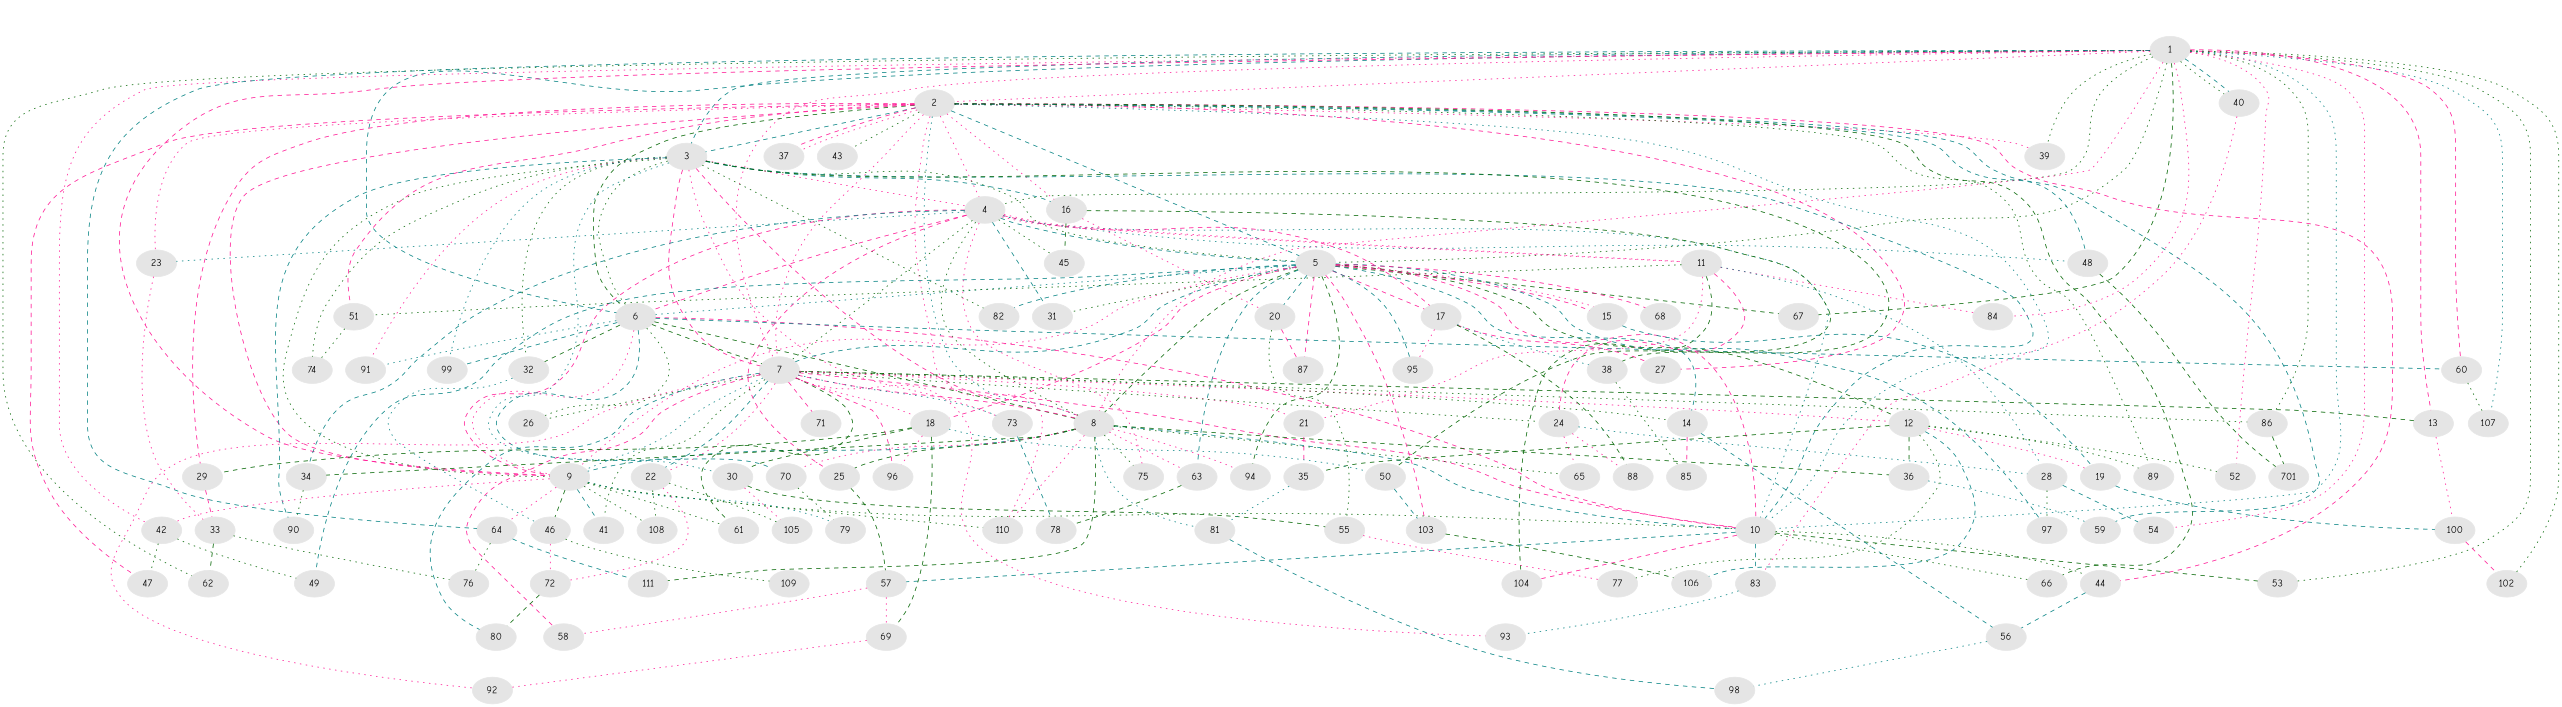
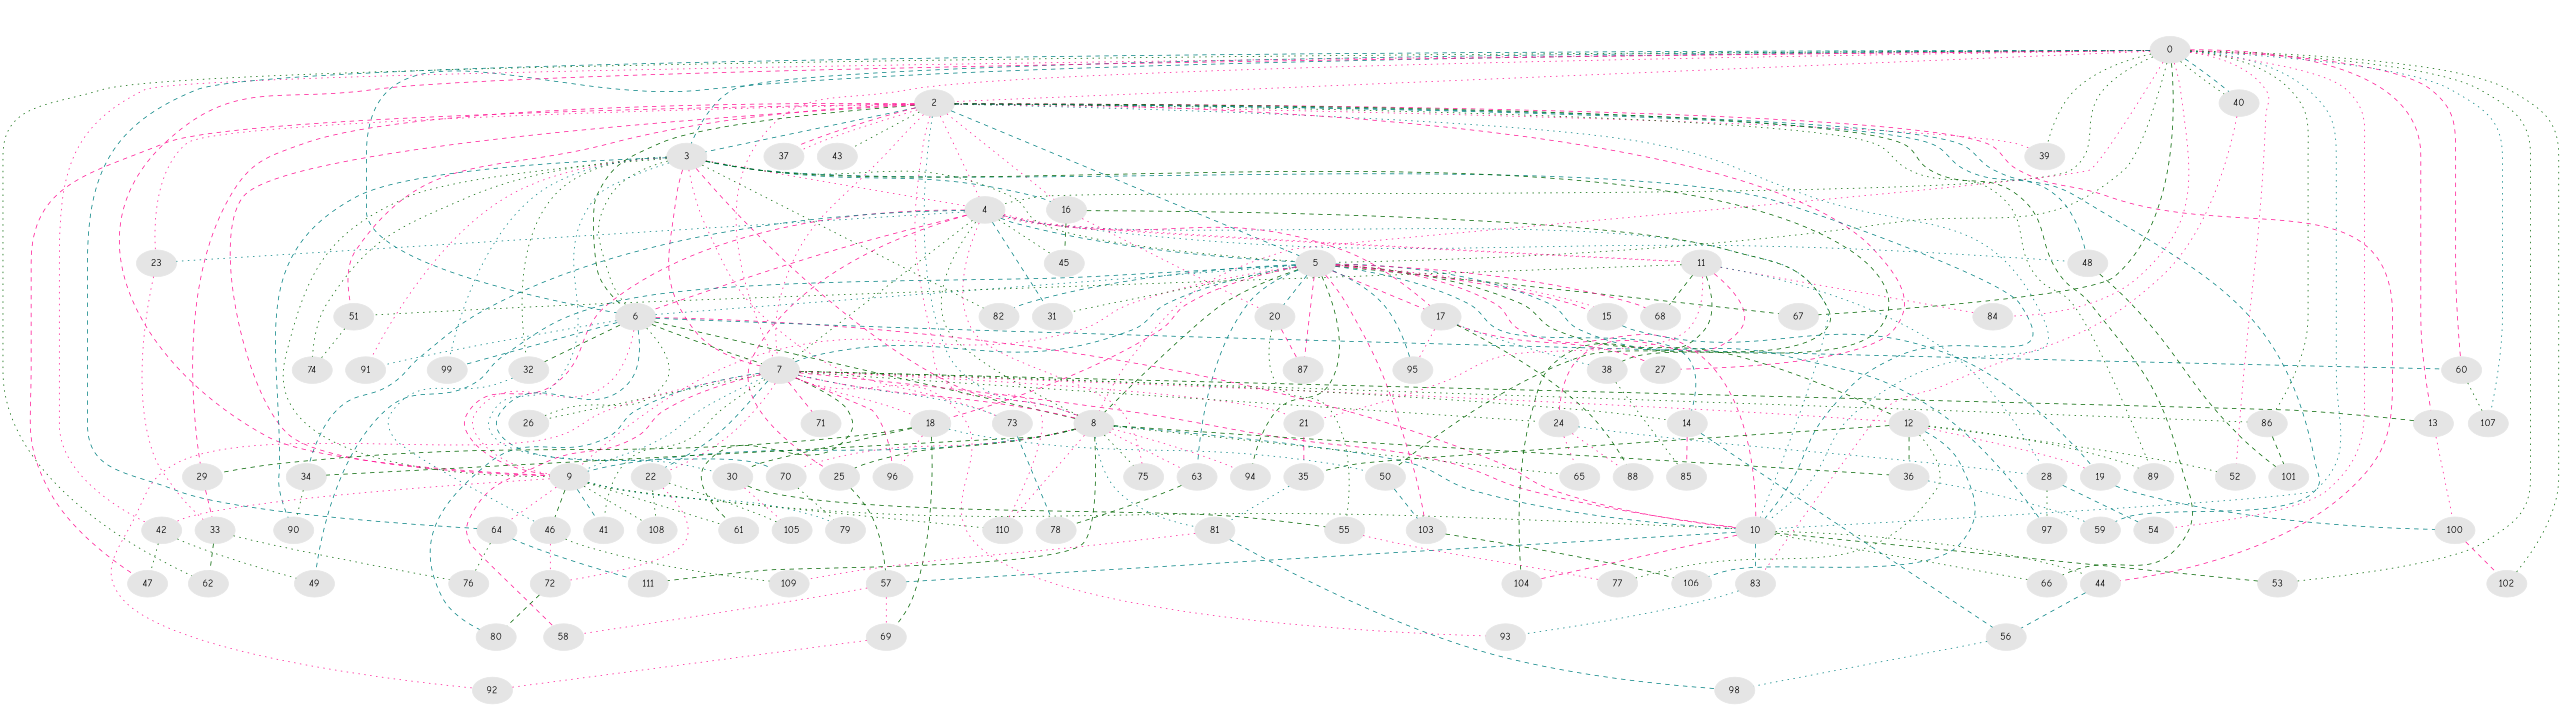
node "1": label "1" -> "0"
edge "11" -- "68": added
node "701": label "701" -> "101"
edge "81" -- "109": added
